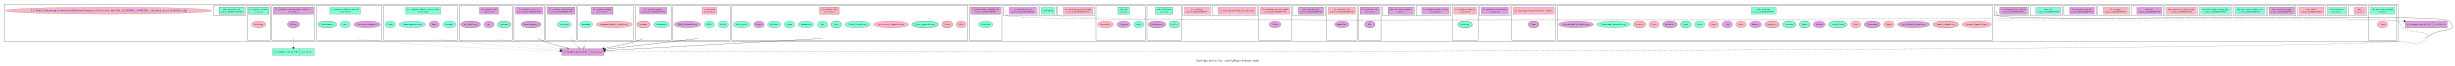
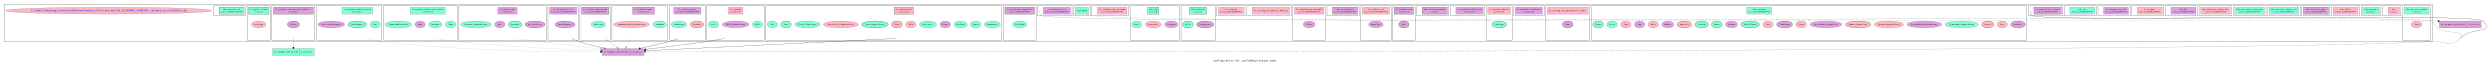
node "Seconds_SecondsProxy": added
